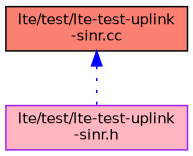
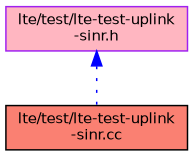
edge "lte/test/lte-test-uplink -sinr.h" -> "lte/test/lte-test-uplink -sinr.cc": reversed
